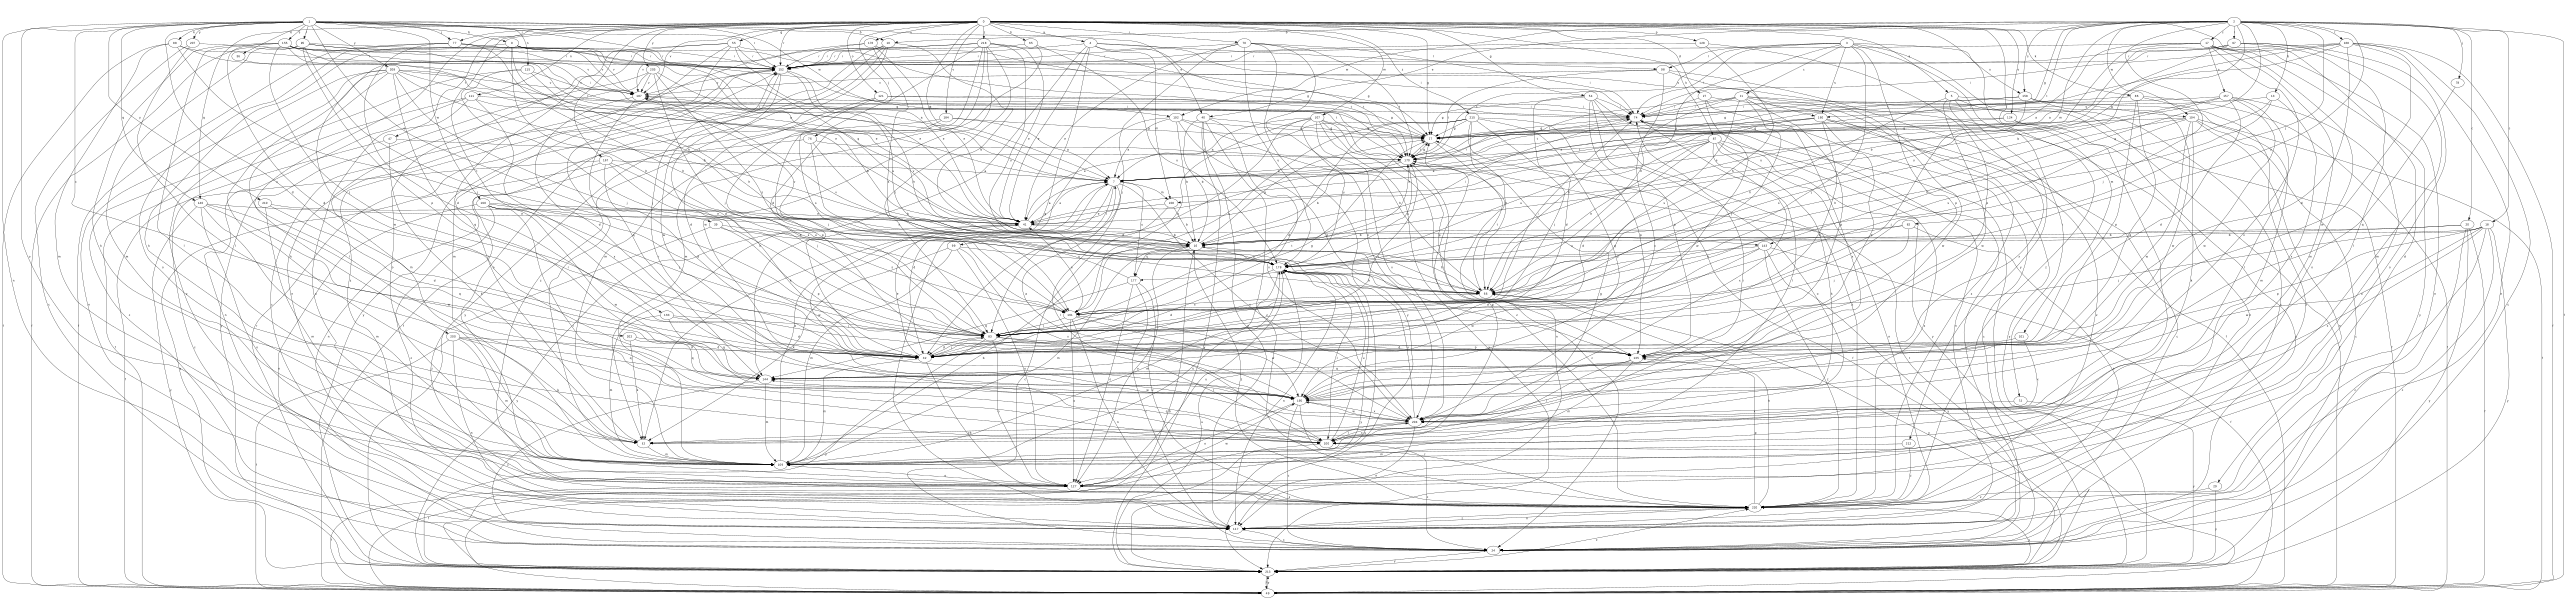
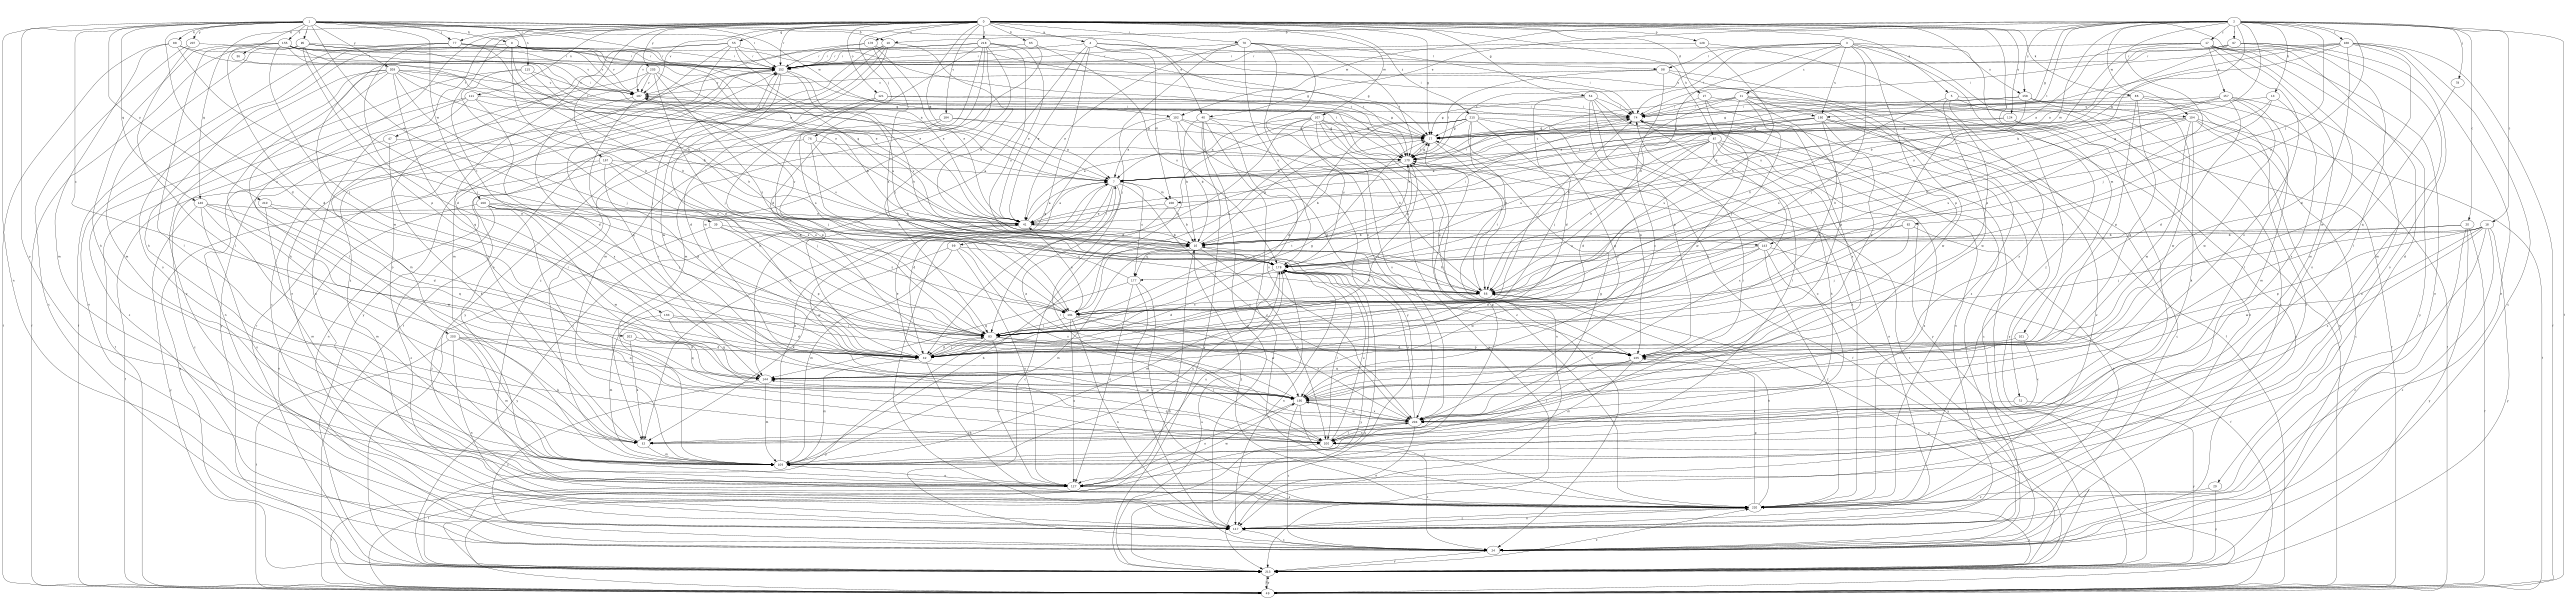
edge "16" -> "127": now "16" -> "100"
node "212": removed
